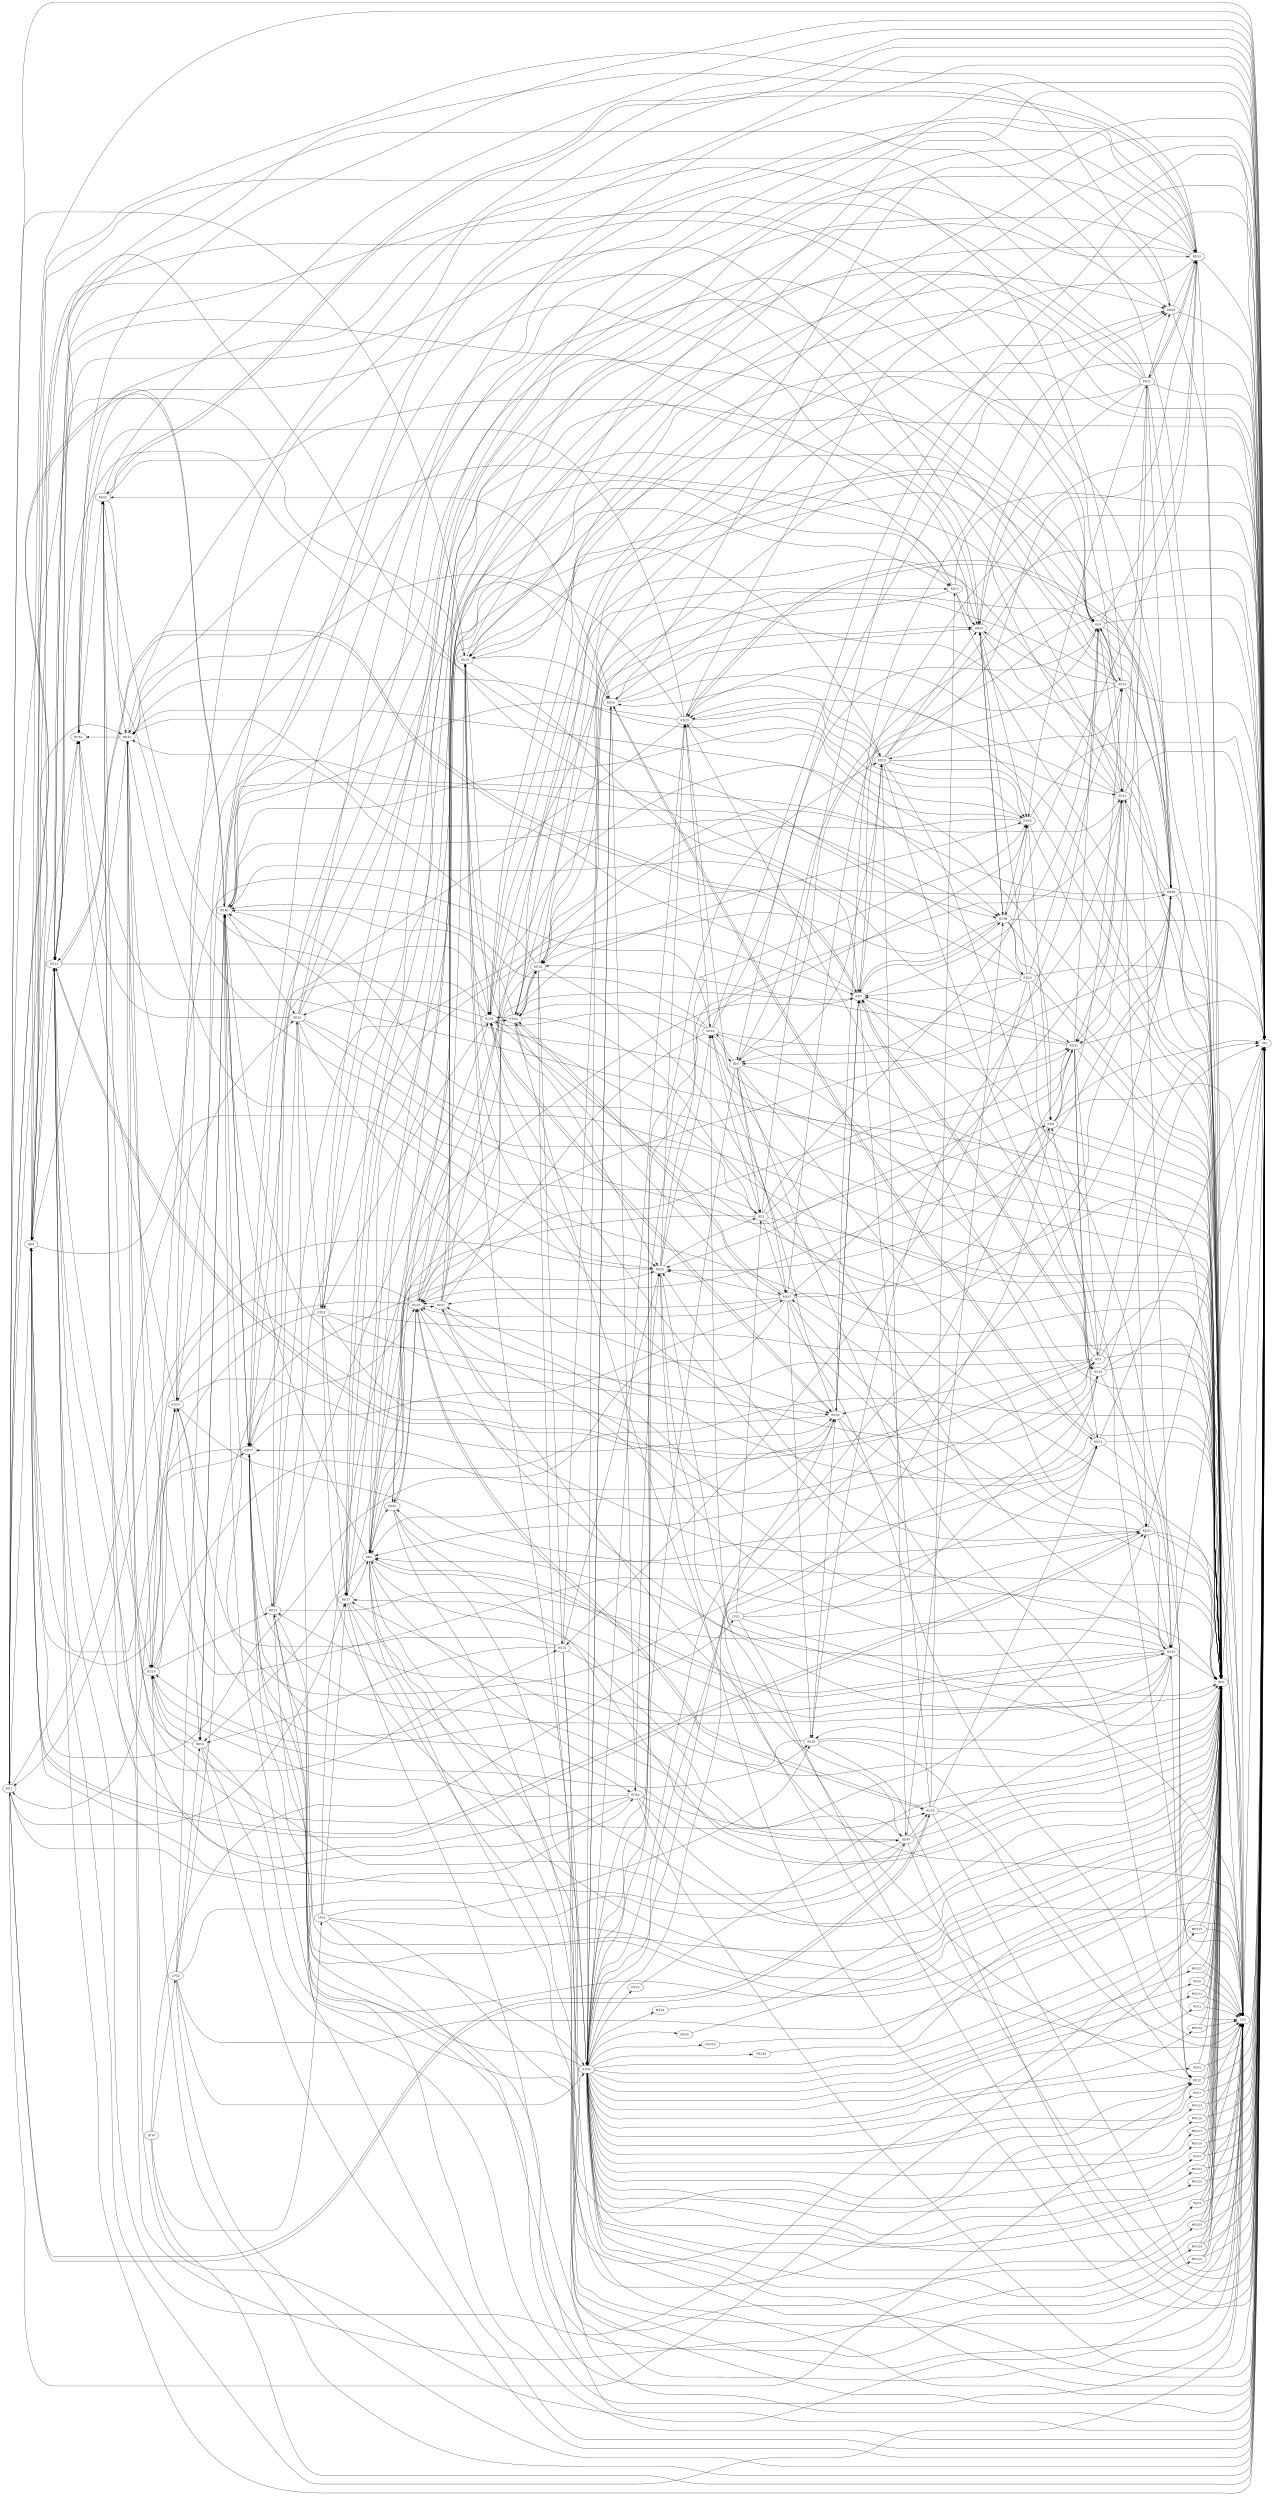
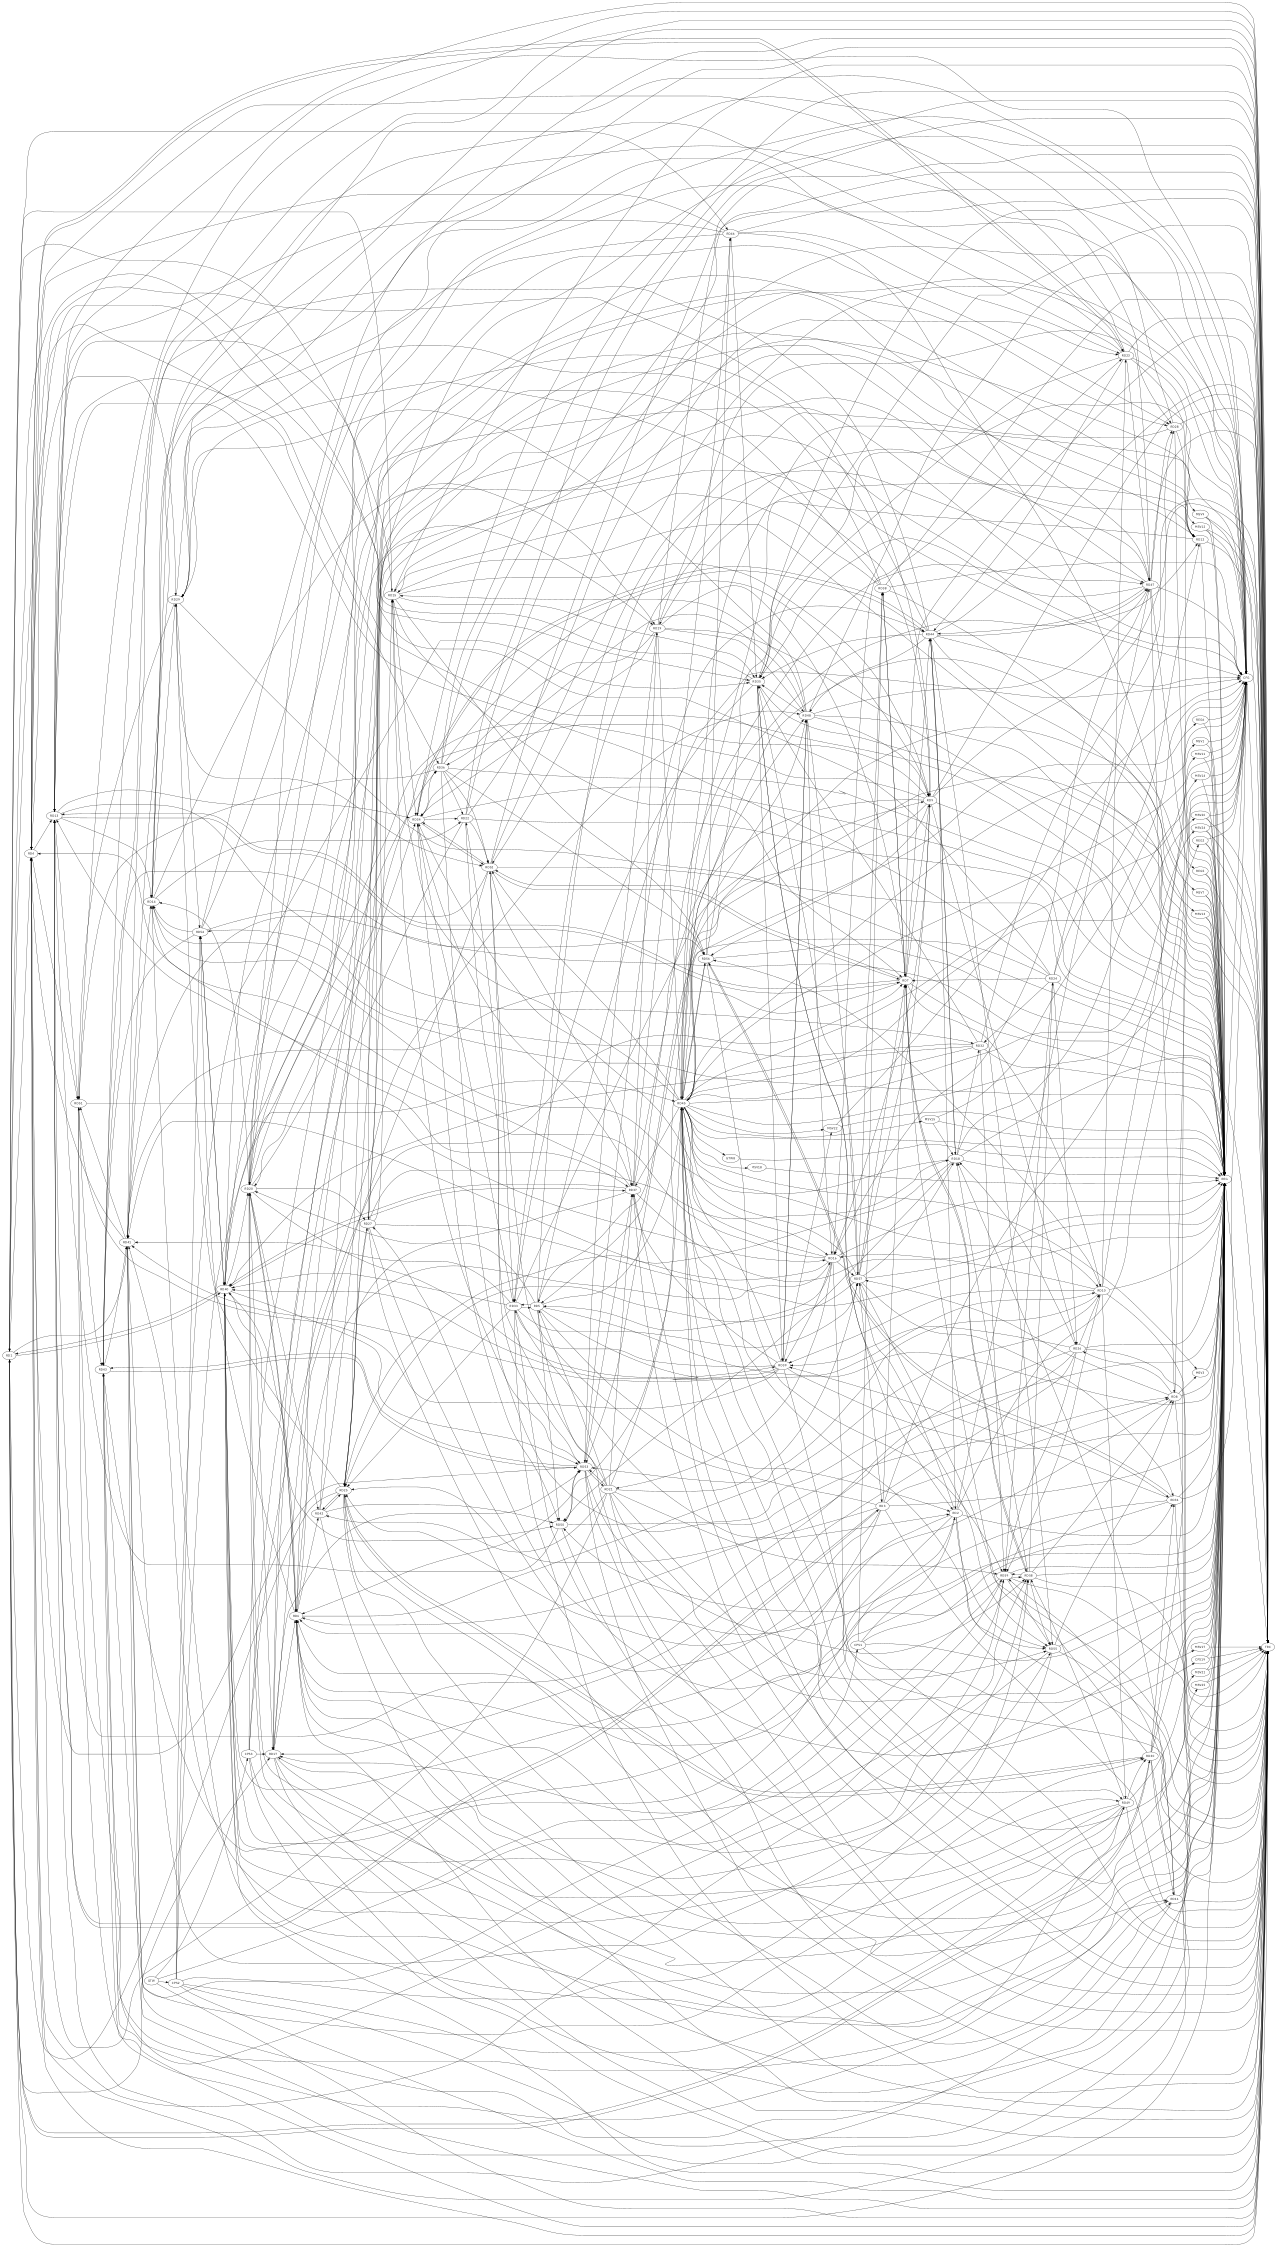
edge "RD21" -> "RD50": now "RD5" -> "RD50"
edge "RD44" -> "RD43": added
edge "RD26" -> "RD15": now "RD12" -> "RD15"
edge "RD39" -> "RD55": now "RD39" -> "MSV22"
edge "RD55" -> "RD18": now "MSV15" -> "RD18"
edge "RD40" -> "RD57": now "RD40" -> "RD20"
node "RD77": label "RD77" -> "RD37"
edge "RD22" -> "RD14": reversed
edge "RD8" -> "RD45": now "RD8" -> "MSV3"
edge "RD42" -> "REG": now "RD42" -> "RD47"
node "MSV6": label "MSV6" -> "REG6"
node "MSV4": removed
node "MSV8": label "MSV8" -> "GTW8"
node "MSV10": removed
node "MSV5": label "MSV5" -> "REG5"
node "MSV16": removed
node "MSV19": label "MSV19" -> "CPS19"
node "MSV2": label "MSV2" -> "REG2"
edge "RD6" -> "CFG": now "RD27" -> "CFG"
